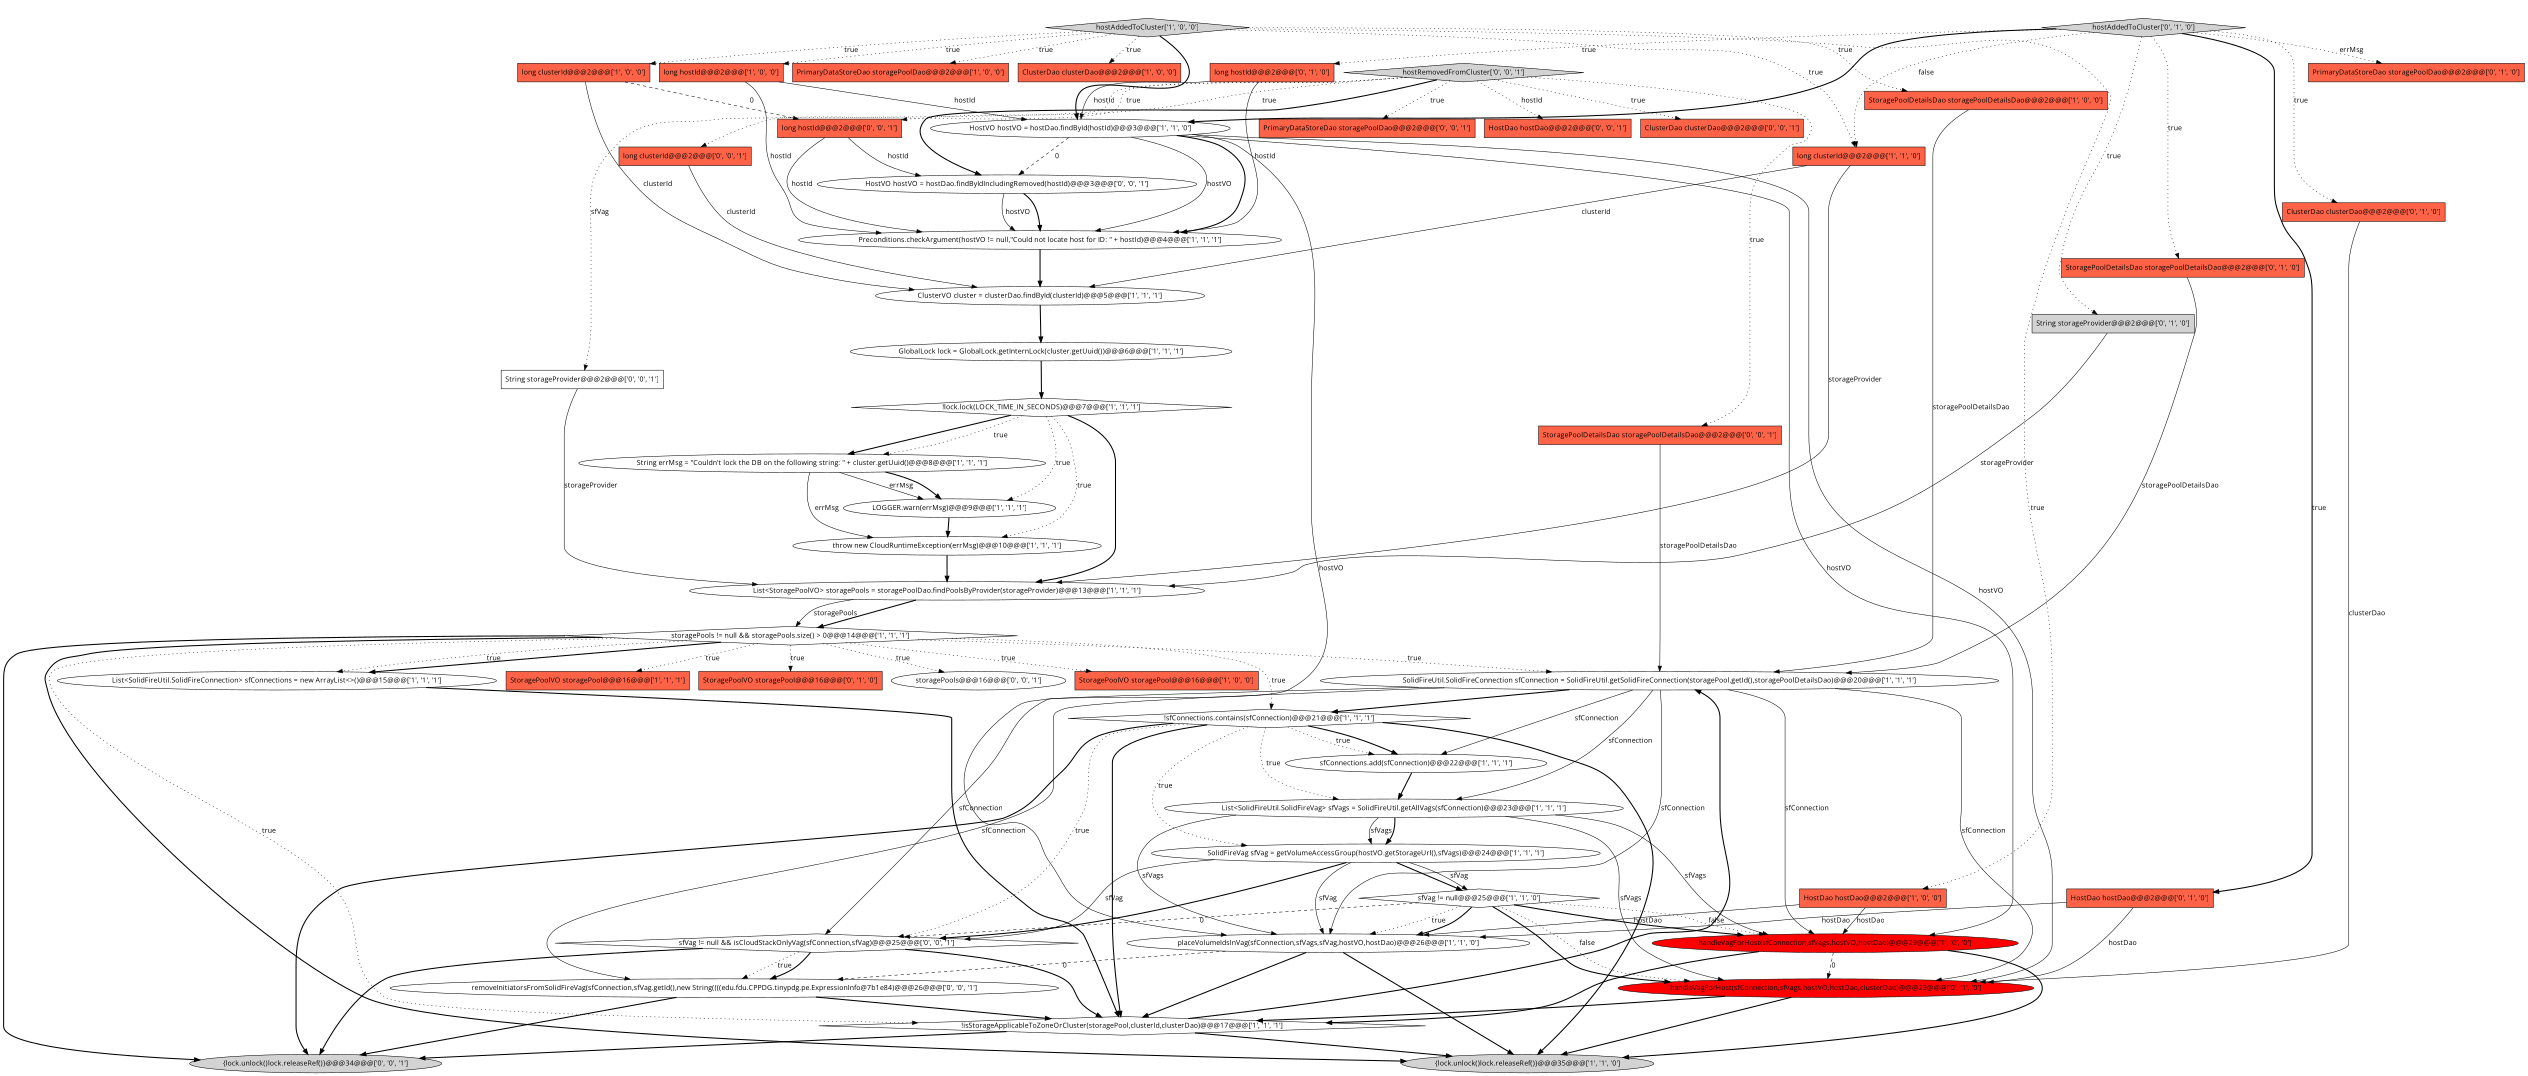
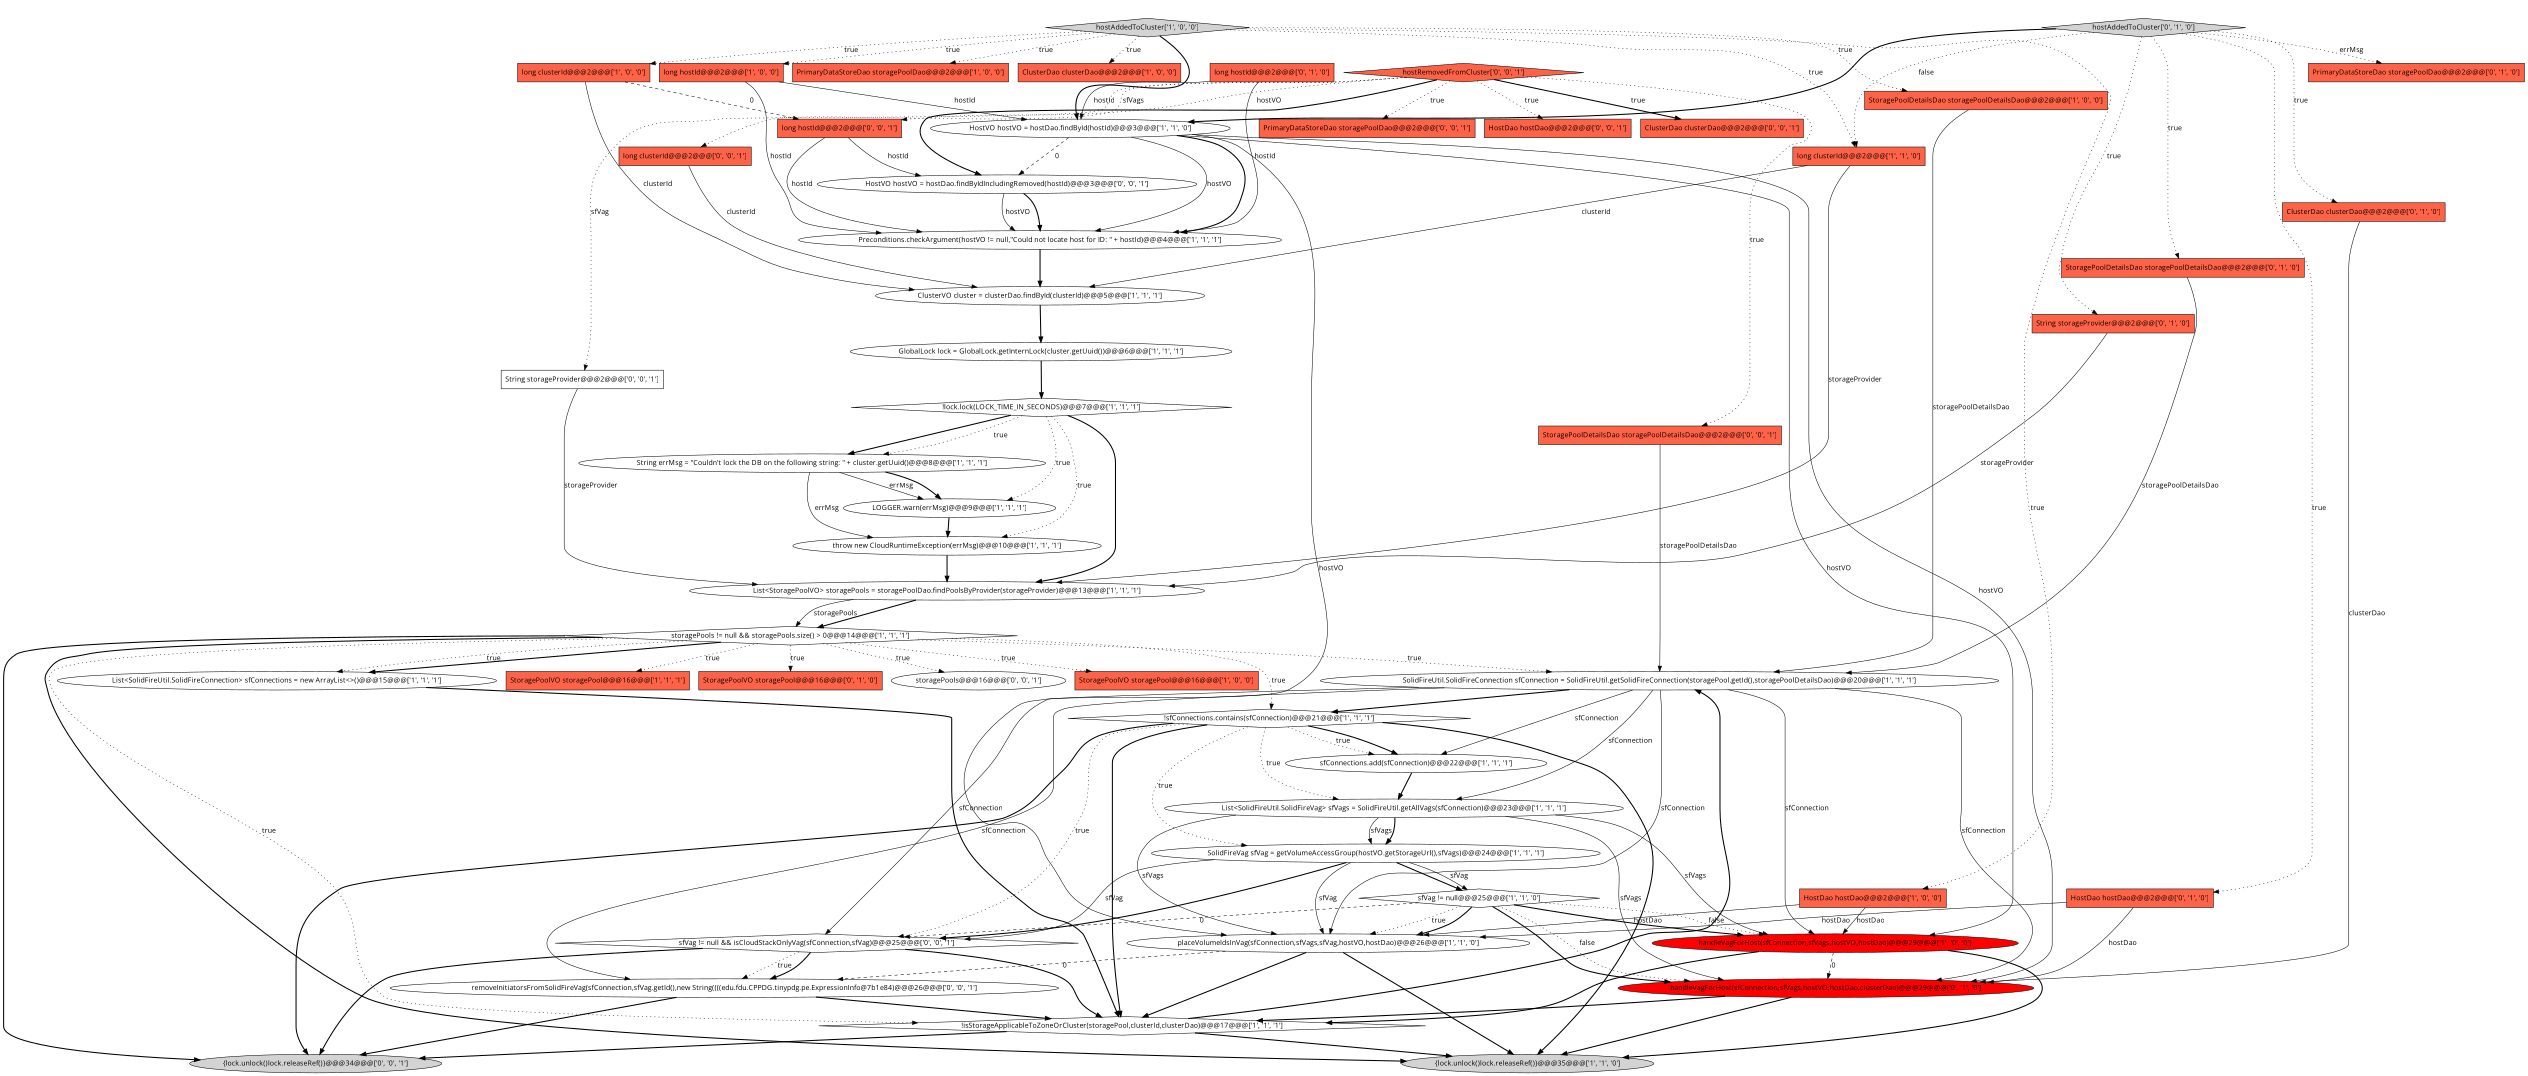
edge "hostAddedToCluster['0', '1', '0']" -> "long hostId@@@2@@@['0', '1', '0']": removed, label "true"
node "hostRemovedFromCluster['0', '0', '1']": fillcolor lightgray -> tomato
edge "hostRemovedFromCluster['0', '0', '1']" -> "ClusterDao clusterDao@@@2@@@['0', '0', '1']": style dotted -> bold
edge "hostRemovedFromCluster['0', '0', '1']" -> "long clusterId@@@2@@@['0', '0', '1']": label "true" -> "sfVags"
edge "hostRemovedFromCluster['0', '0', '1']" -> "long hostId@@@2@@@['0', '0', '1']": label "true" -> "hostVO"
edge "hostRemovedFromCluster['0', '0', '1']" -> "HostDao hostDao@@@2@@@['0', '0', '1']": label "hostId" -> "true"
node "String storageProvider@@@2@@@['0', '1', '0']": fillcolor lightgray -> tomato
edge "hostAddedToCluster['0', '1', '0']" -> "HostDao hostDao@@@2@@@['0', '1', '0']": style bold -> dotted
